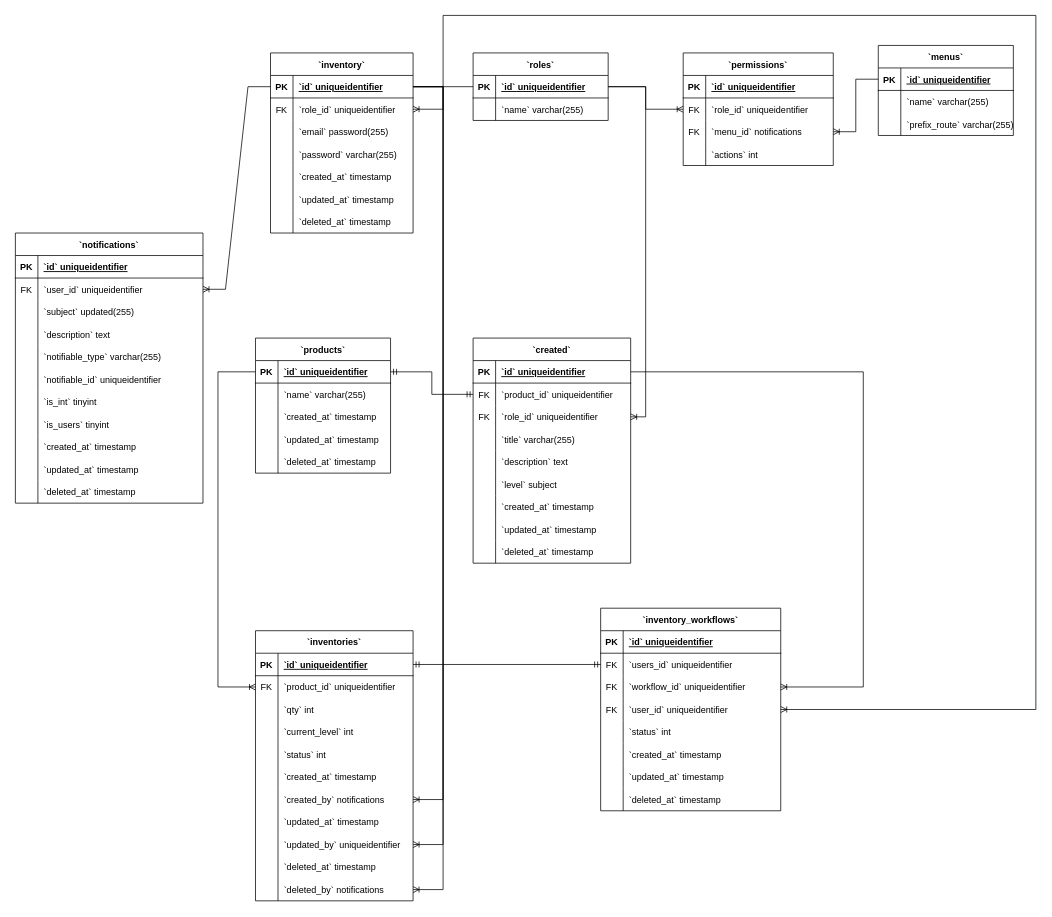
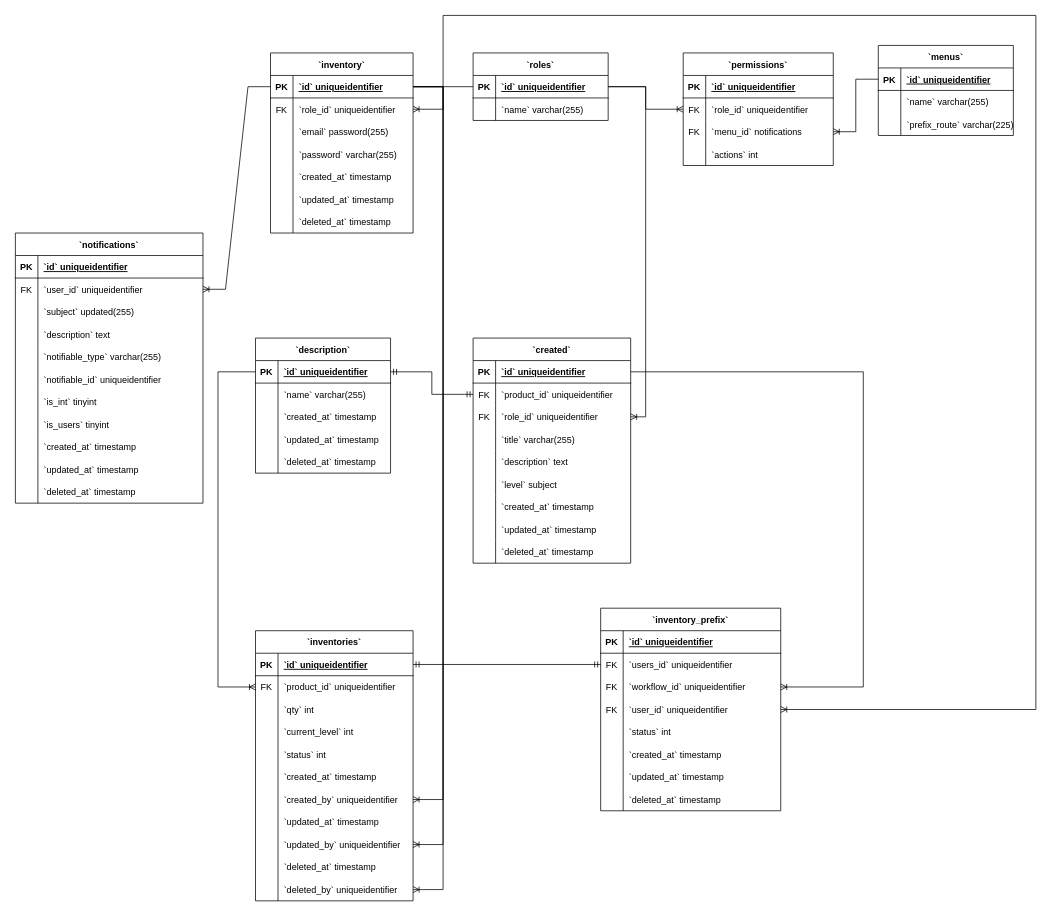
node "`prefix_route` varchar(255)": label "`prefix_route` varchar(255)" -> "`prefix_route` varchar(225)"
node "`products`": label "`products`" -> "`description`"
node "`inventory_workflows`": label "`inventory_workflows`" -> "`inventory_prefix`"
node "`created_by` notifications": label "`created_by` notifications" -> "`created_by` uniqueidentifier"
node "`deleted_by` notifications": label "`deleted_by` notifications" -> "`deleted_by` uniqueidentifier"
